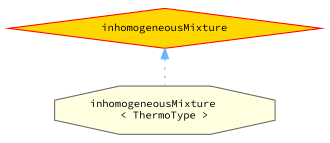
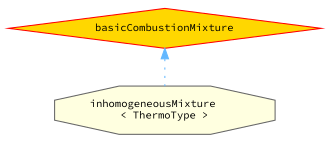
node "inhomogeneousMixture": label "inhomogeneousMixture" -> "basicCombustionMixture"
